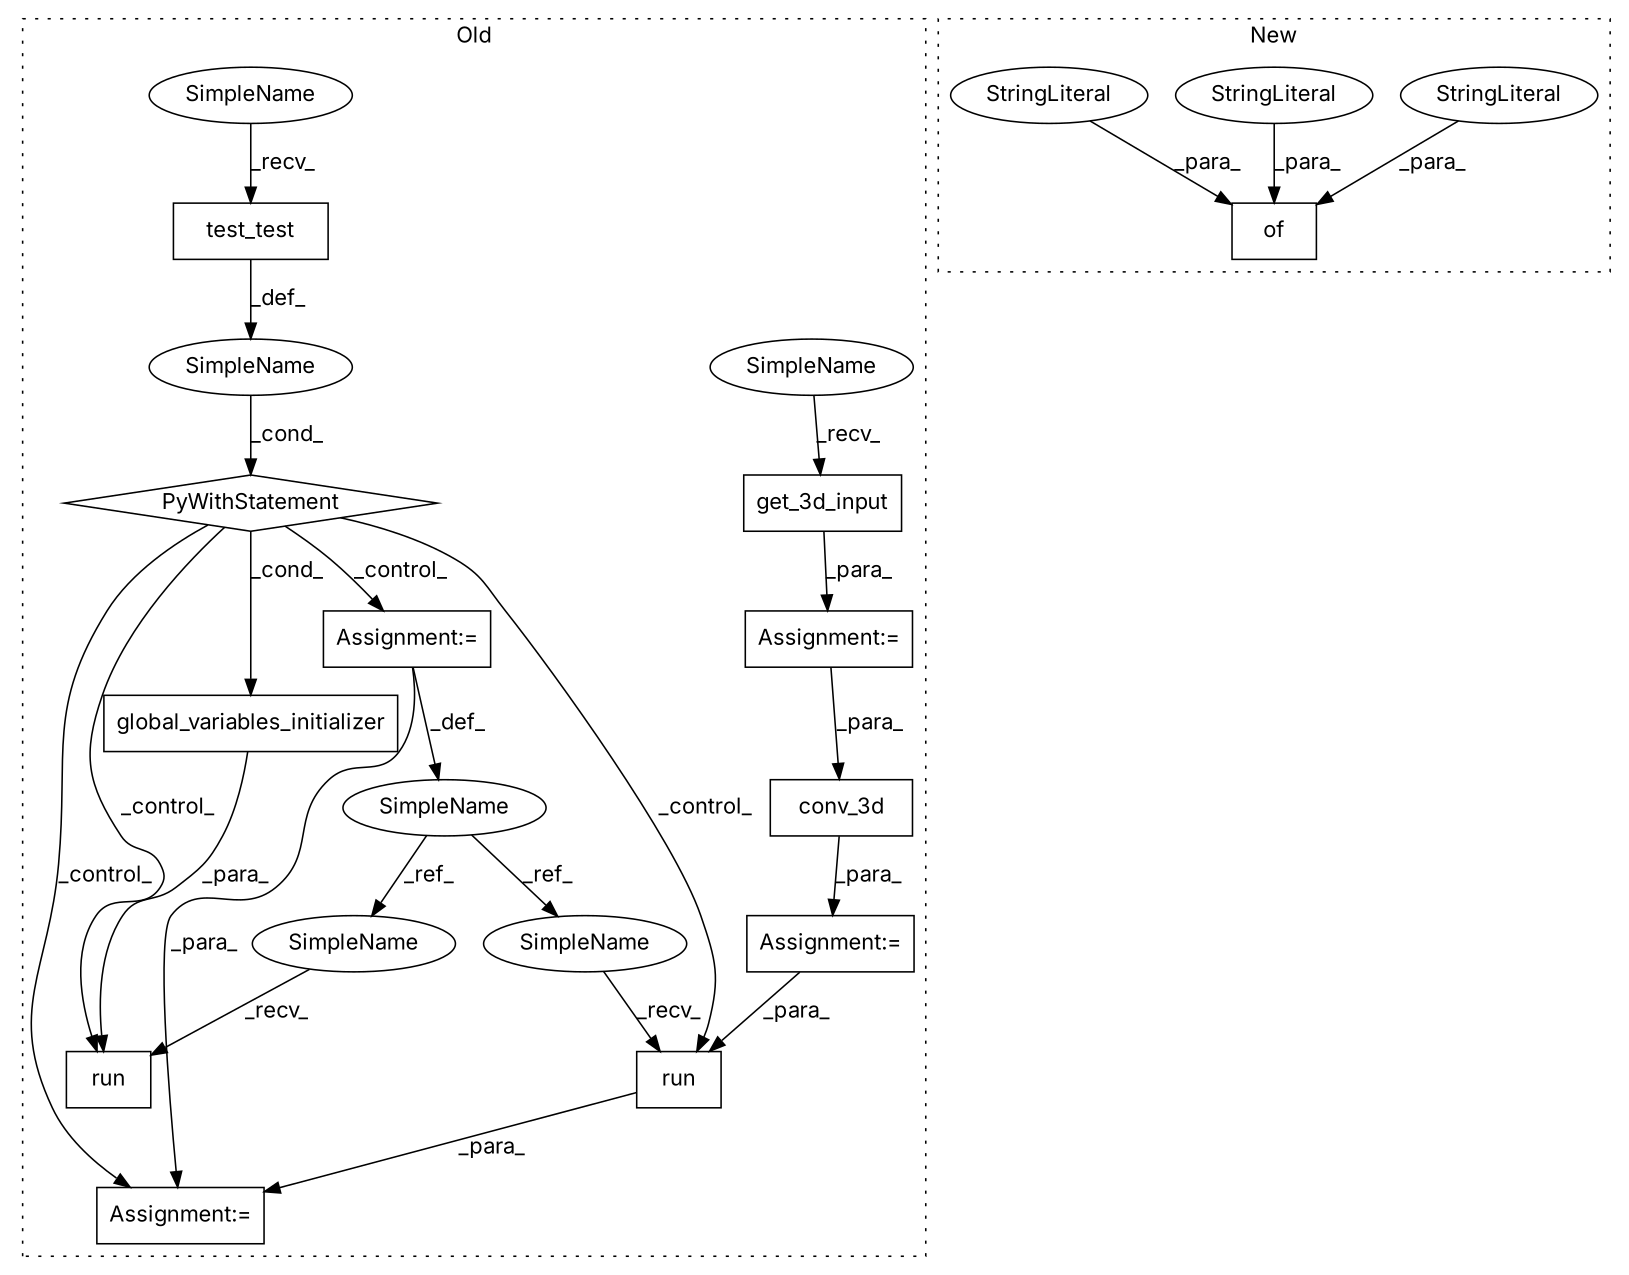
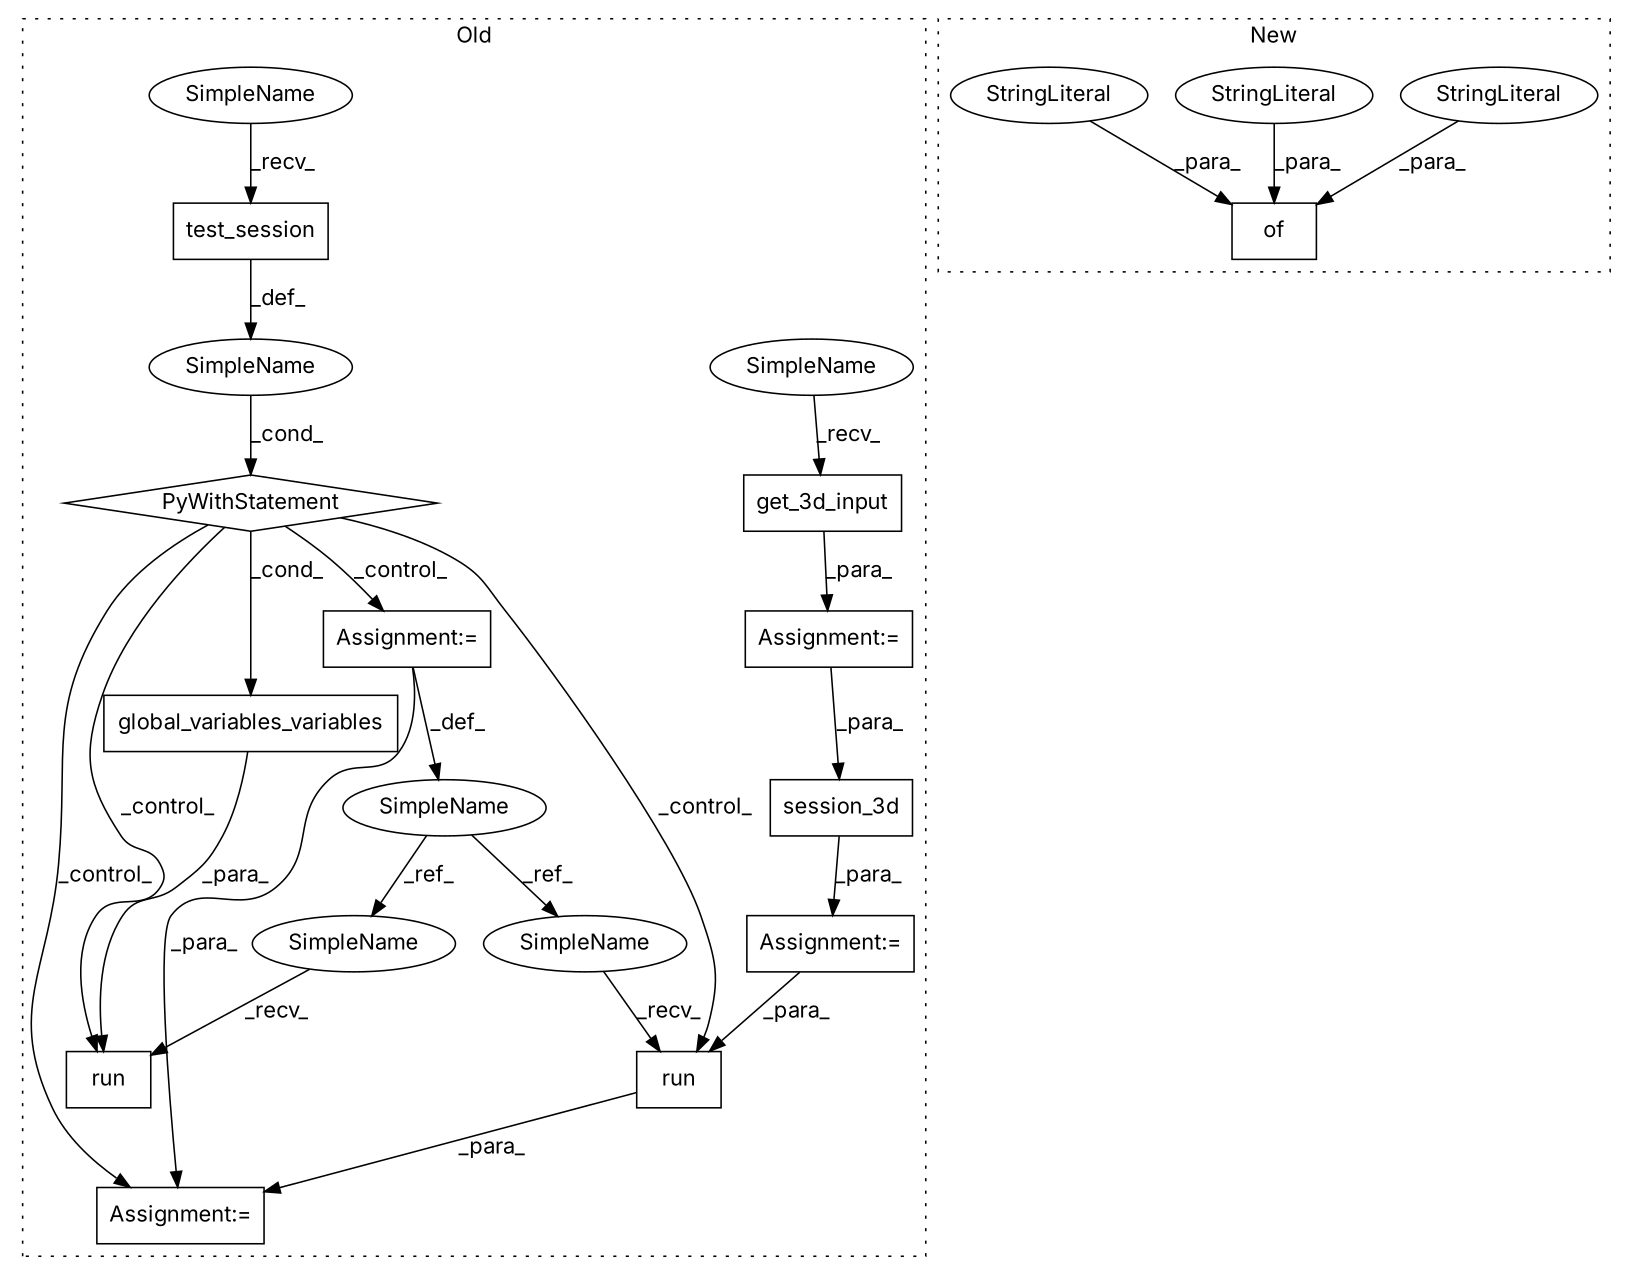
node "test_test": label "test_test" -> "test_session"
node "global_variables_initializer": label "global_variables_initializer" -> "global_variables_variables"
node "conv_3d": label "conv_3d" -> "session_3d"
